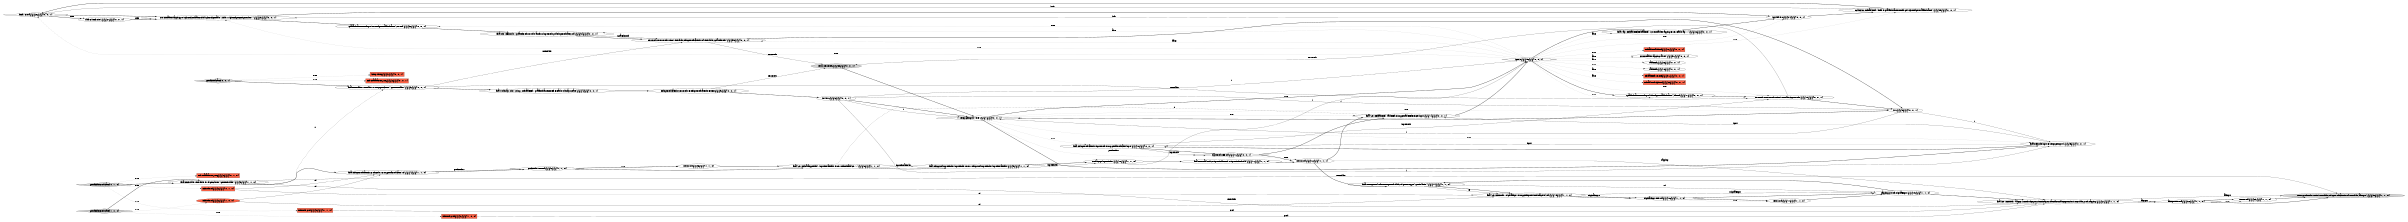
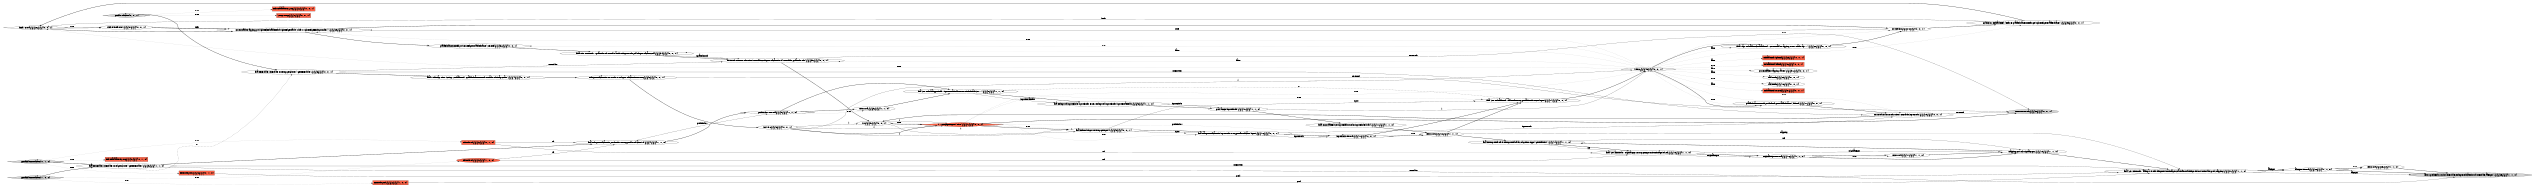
edge "return newPreds@@@38@@@['0', '0', '1']" -> "i < setOp.getInputs().size()@@@7@@@['0', '0', '1']": reversed
edge "i < setOp.getInputs().size()@@@7@@@['0', '0', '1']" -> "i == 0@@@15@@@['0', '0', '1']": style bold -> dotted
node "i < setOp.getInputs().size()@@@7@@@['0', '0', '1']": fillcolor white -> tomato
